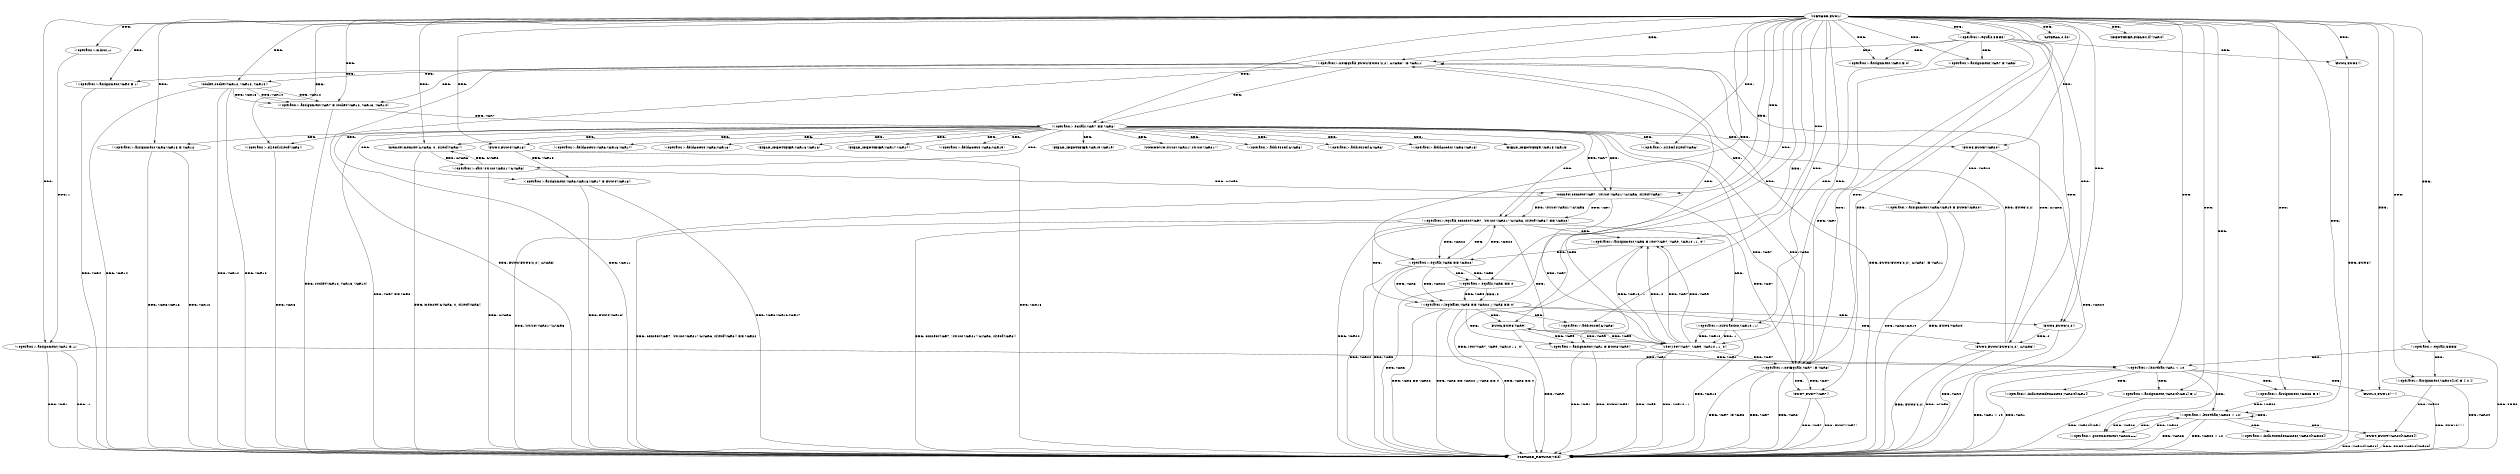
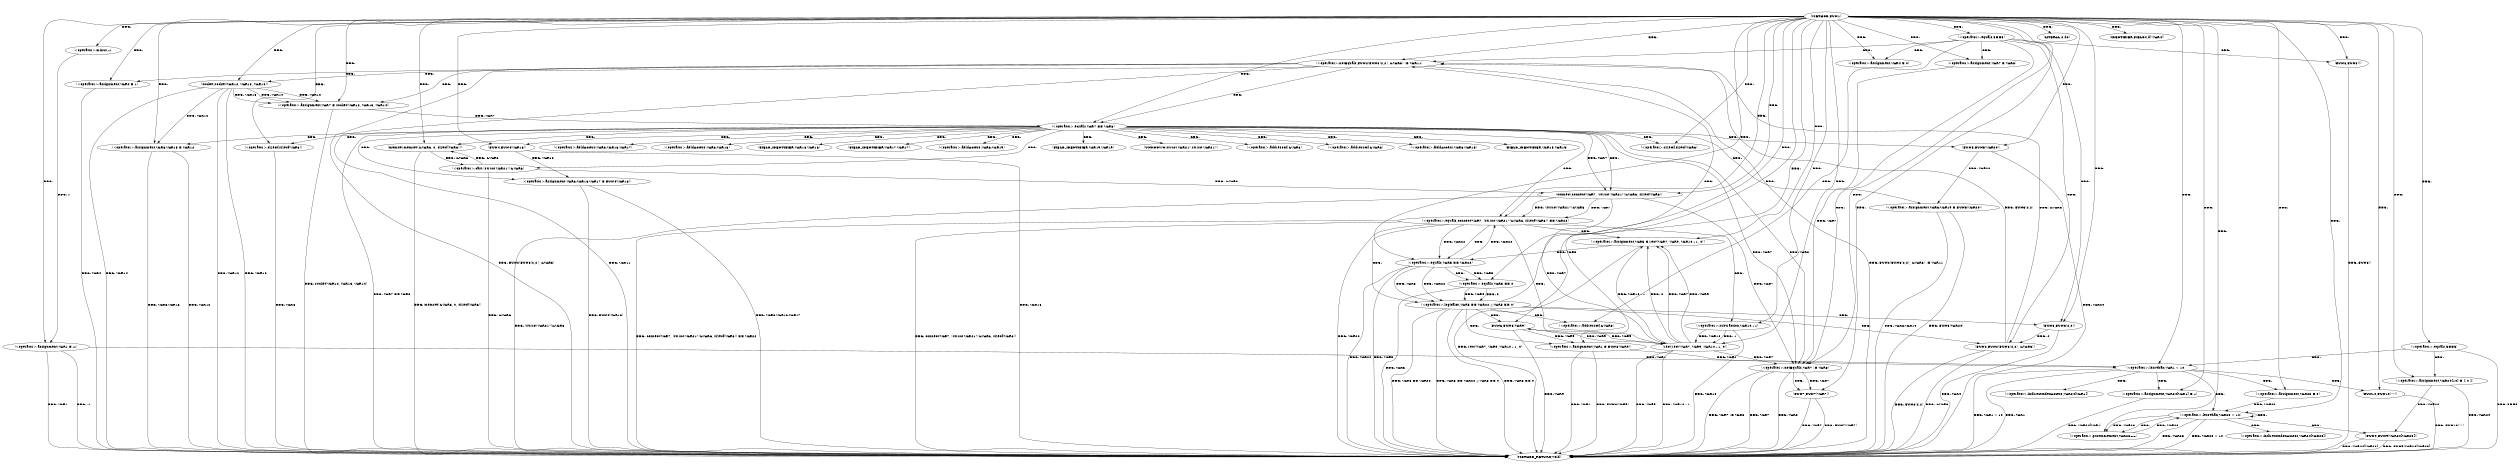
edge "(socket,socket(VAR12, VAR13, VAR14))" -> "(<operator>.assignment,VAR6.VAR15 = VAR12)": added, label "DDG: VAR12"
